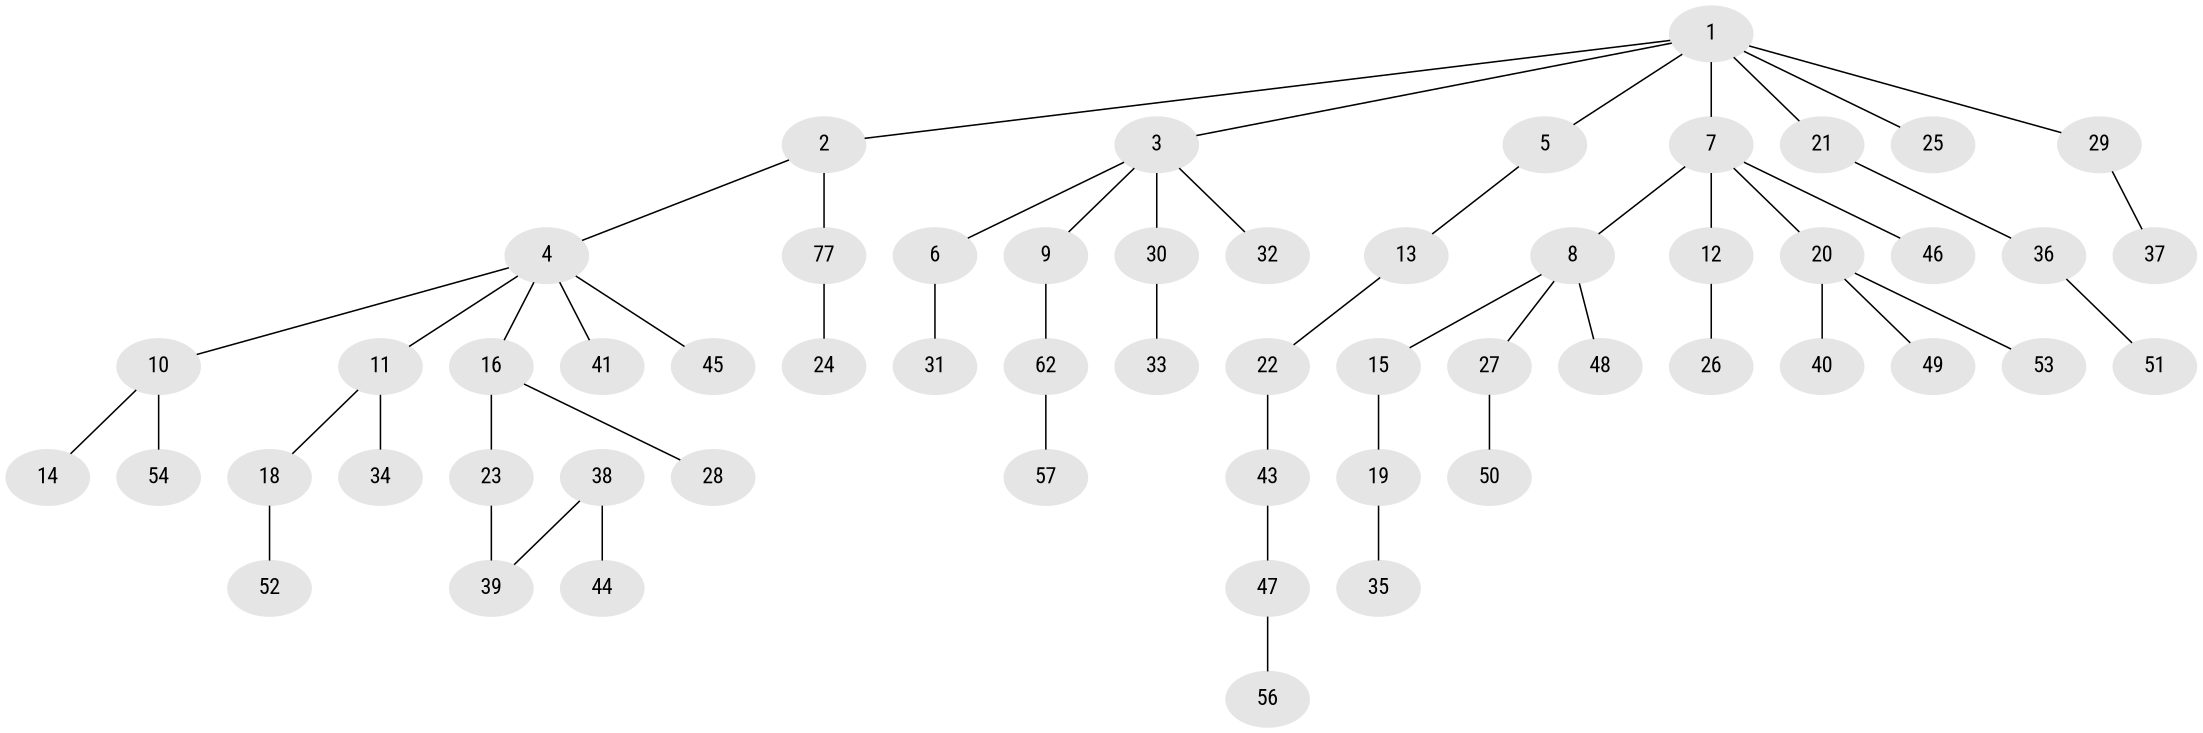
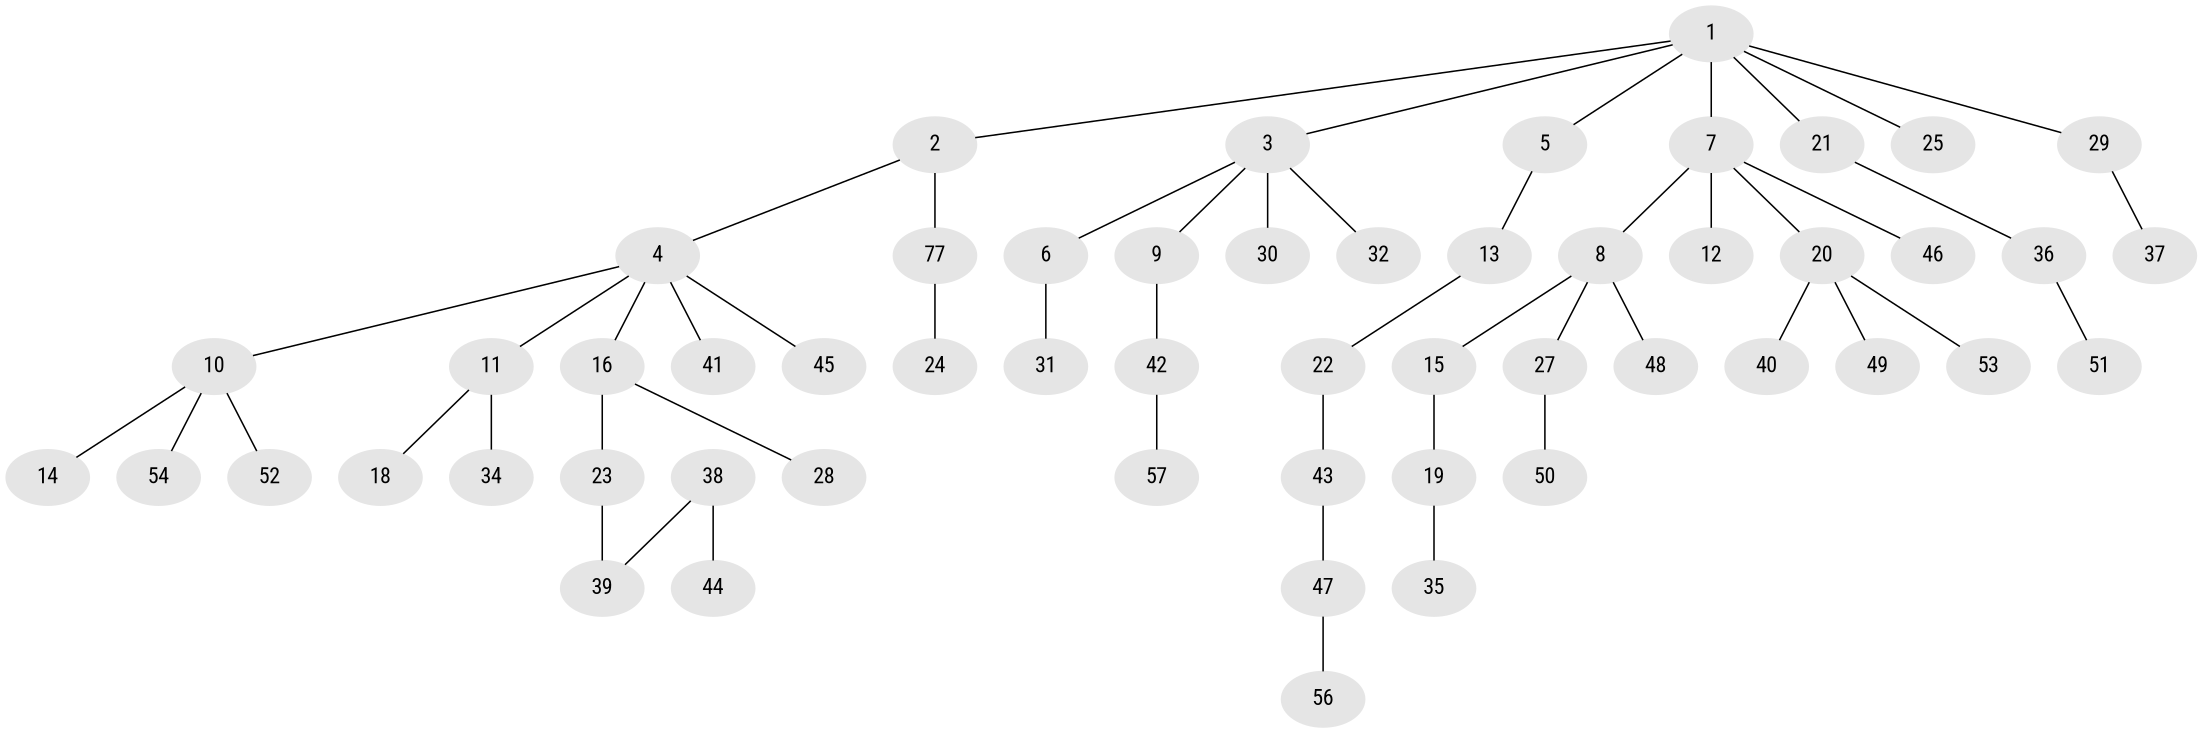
node "62": label "62" -> "42"
node "33": removed
node "26": removed
edge "18" -- "52": now "10" -- "52"
